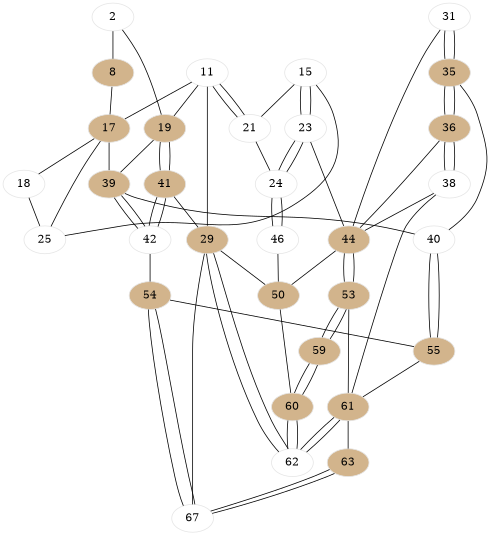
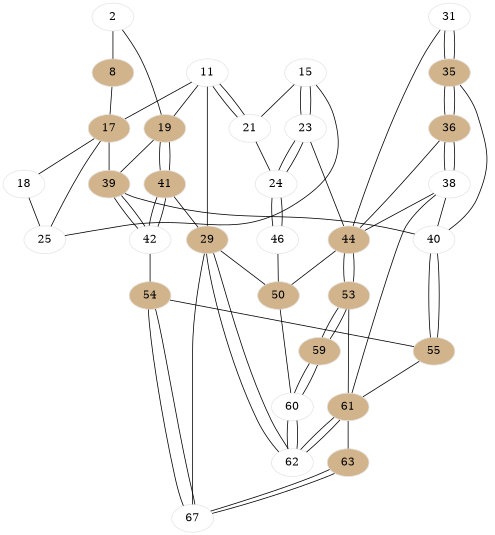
edge "38" -- "40": added
node "60": fillcolor tan -> white
